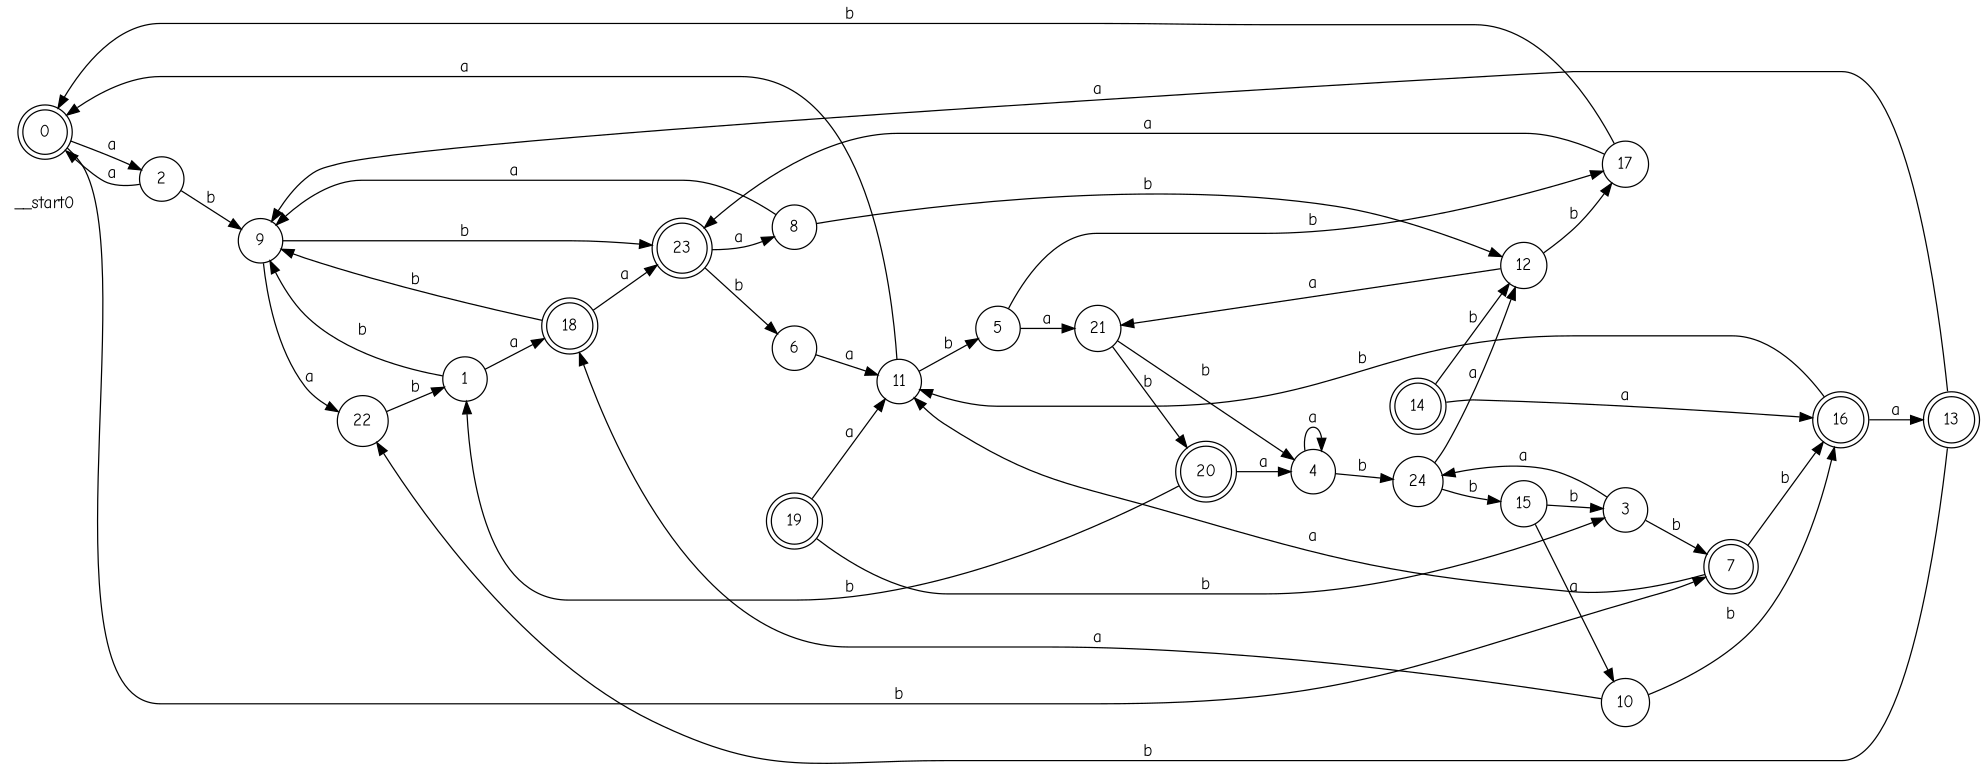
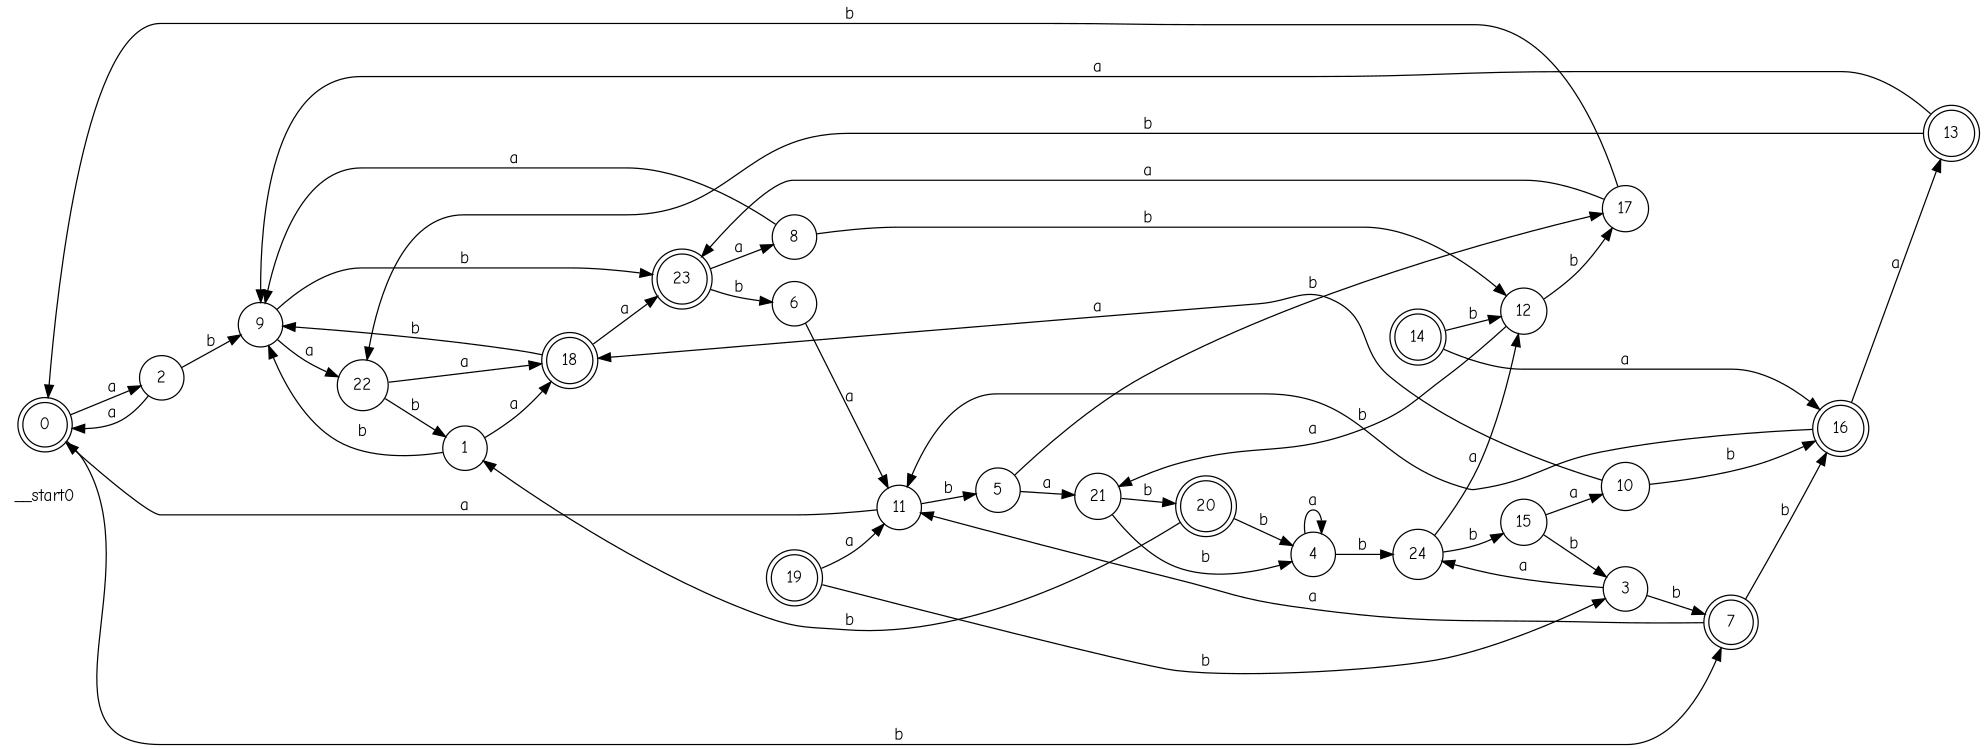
edge "22" -> "18": added, label "a"
edge "20" -> "4": label "a" -> "b"
